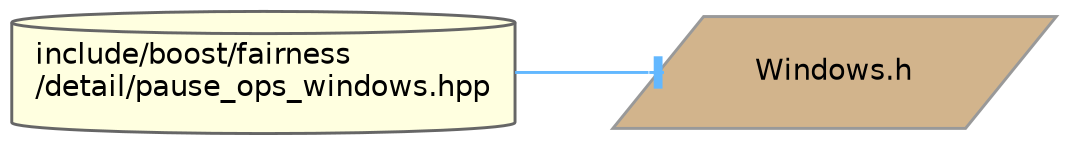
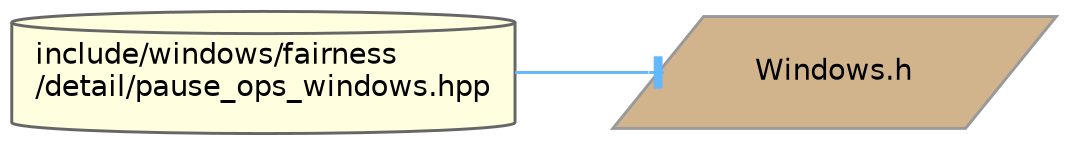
node "include/boost/fairness /detail/pause_ops_windows.hpp": label "include/boost/fairness /detail/pause_ops_windows.hpp" -> "include/windows/fairness /detail/pause_ops_windows.hpp"
